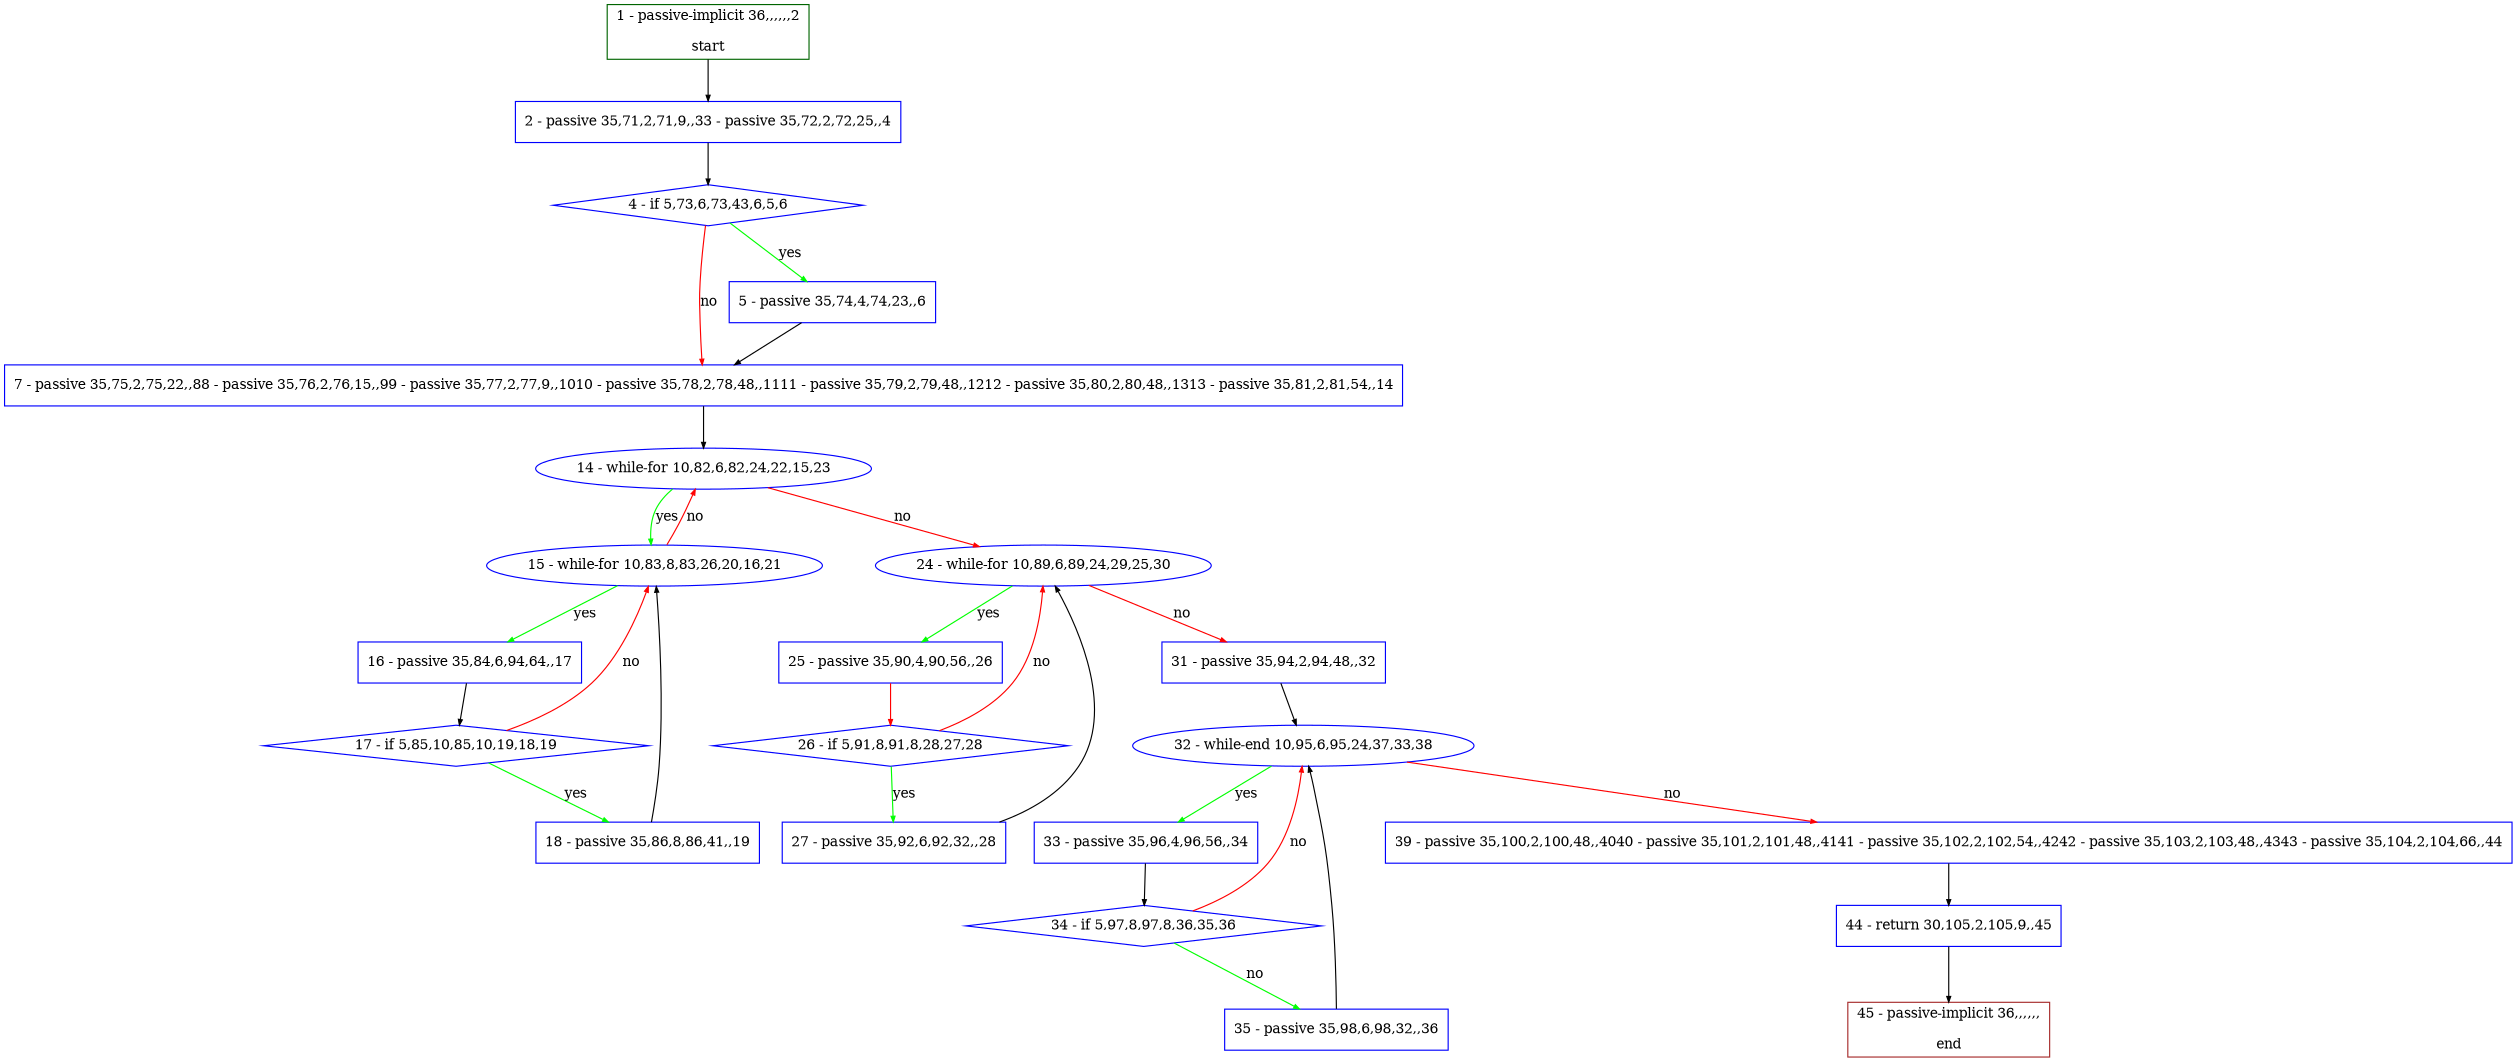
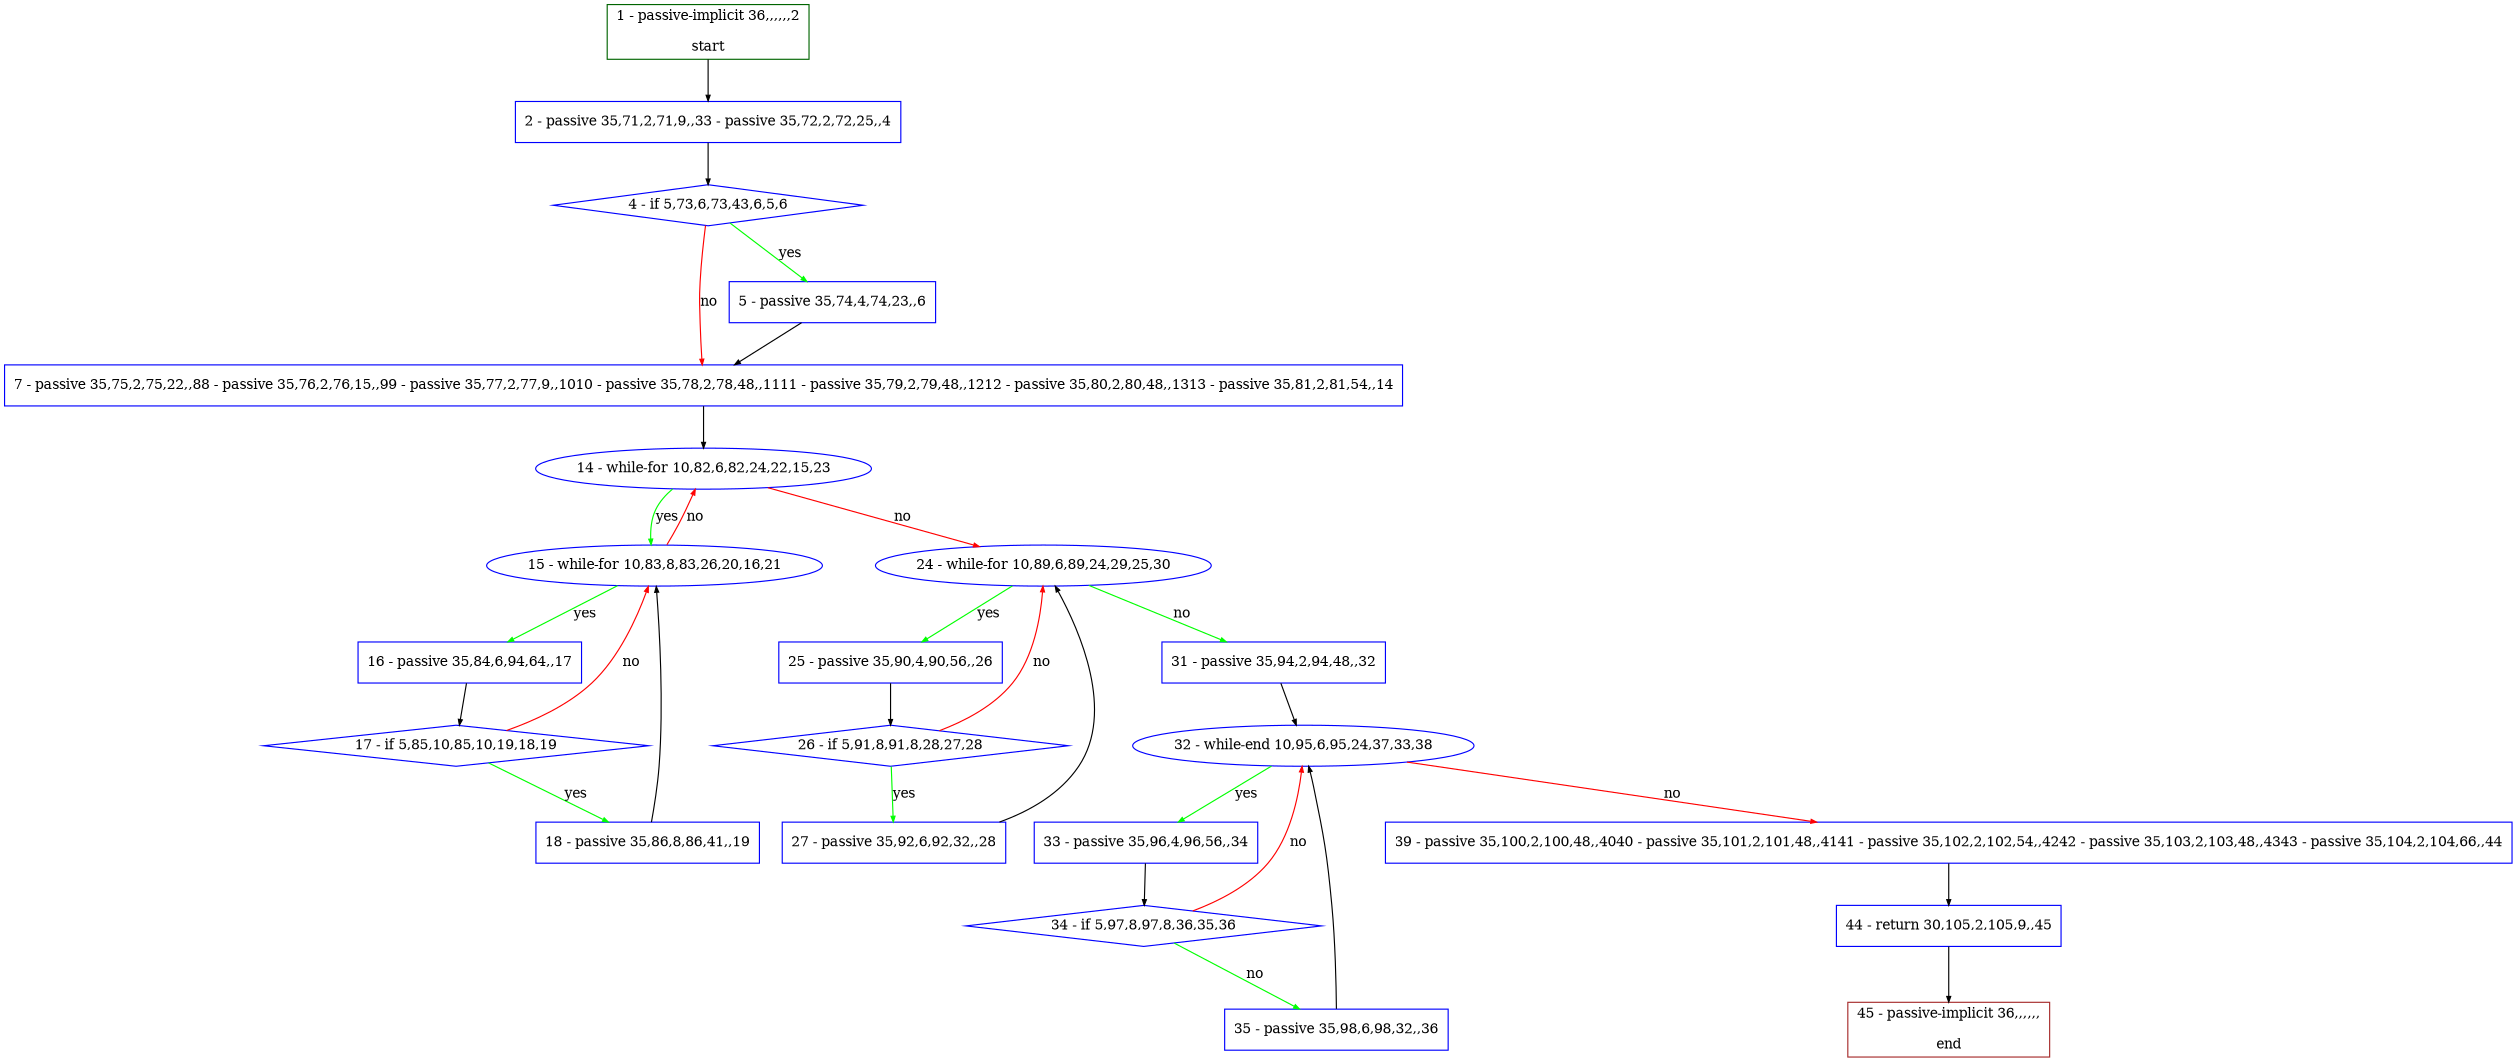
edge "24 - while-for 10,89,6,89,24,29,25,30" -> "31 - passive 35,94,2,94,48,,32": color #ff0000 -> #00ff00
edge "25 - passive 35,90,4,90,56,,26" -> "26 - if 5,91,8,91,8,28,27,28": color #ff0000 -> #000000
